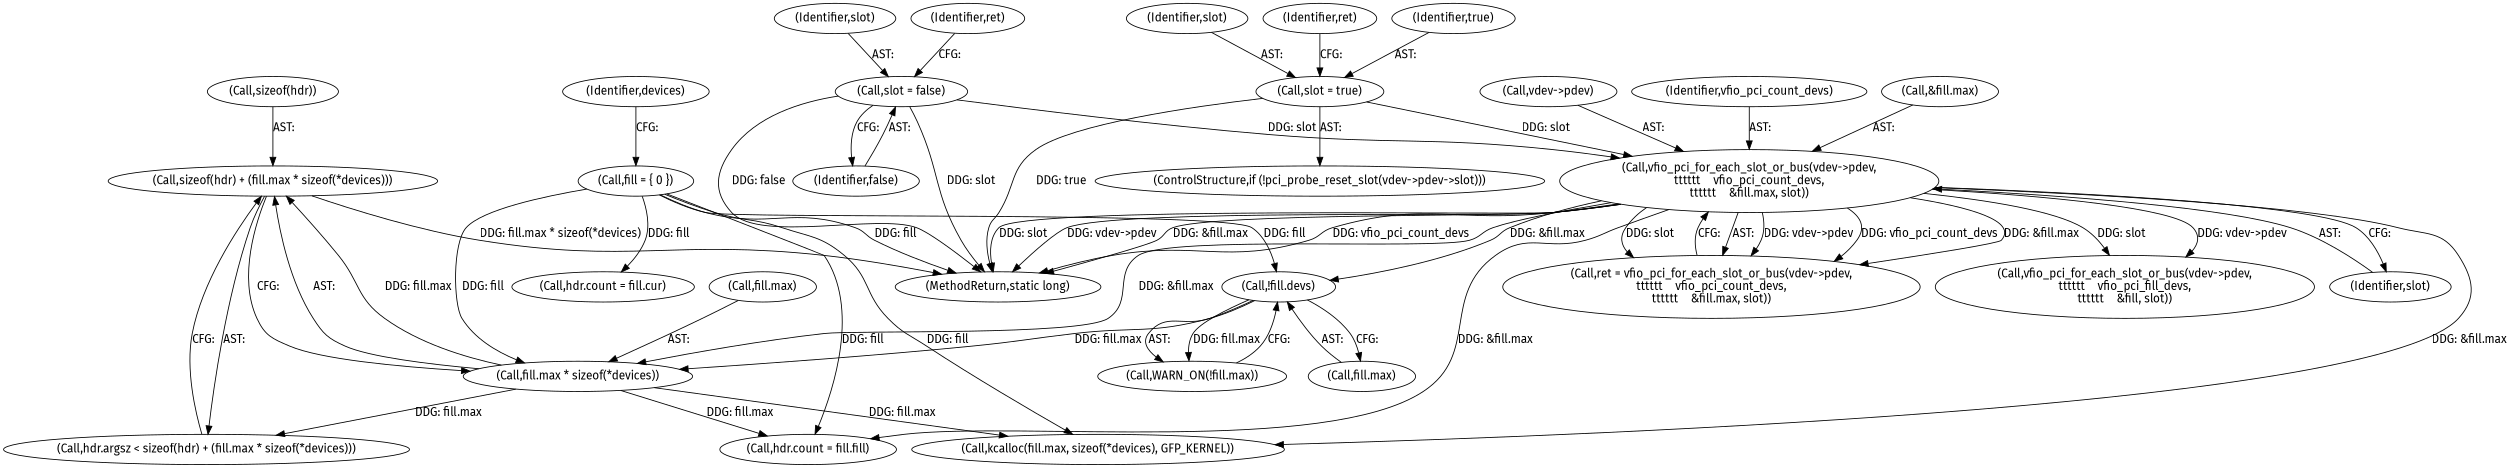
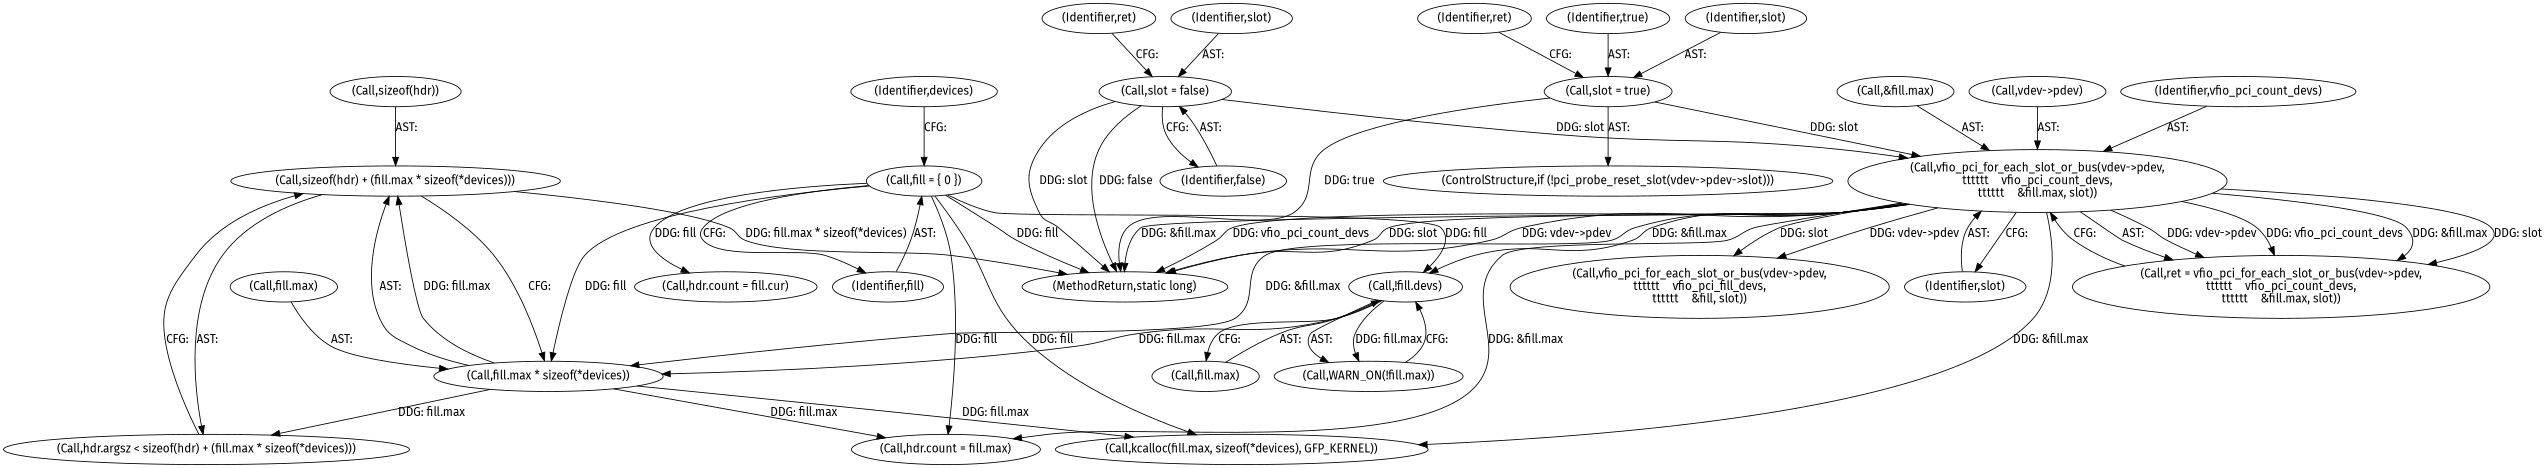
node "(Identifier,fill)": added
node "(Call,hdr.count = fill.fill)": label "(Call,hdr.count = fill.fill)" -> "(Call,hdr.count = fill.max)"
